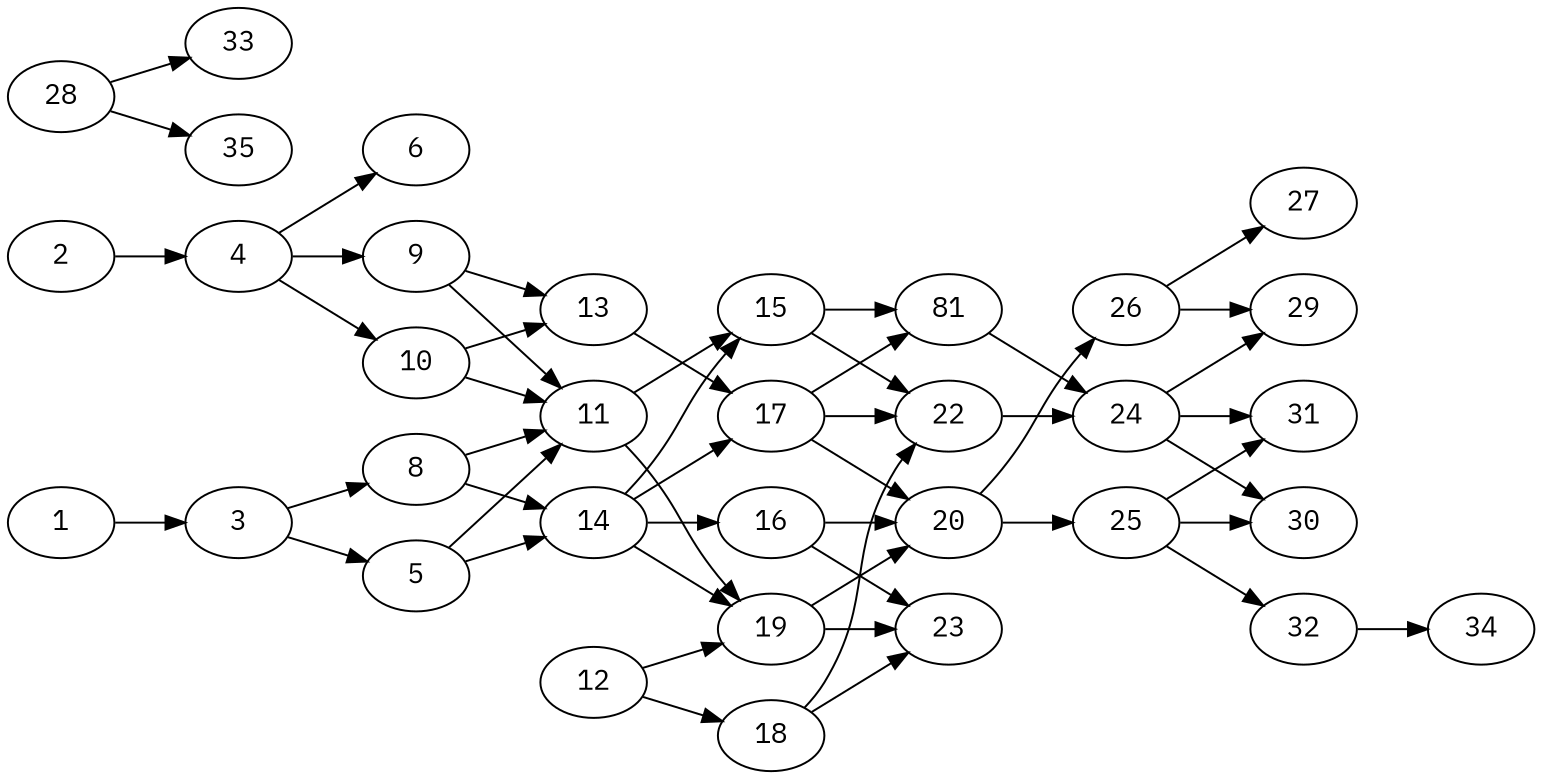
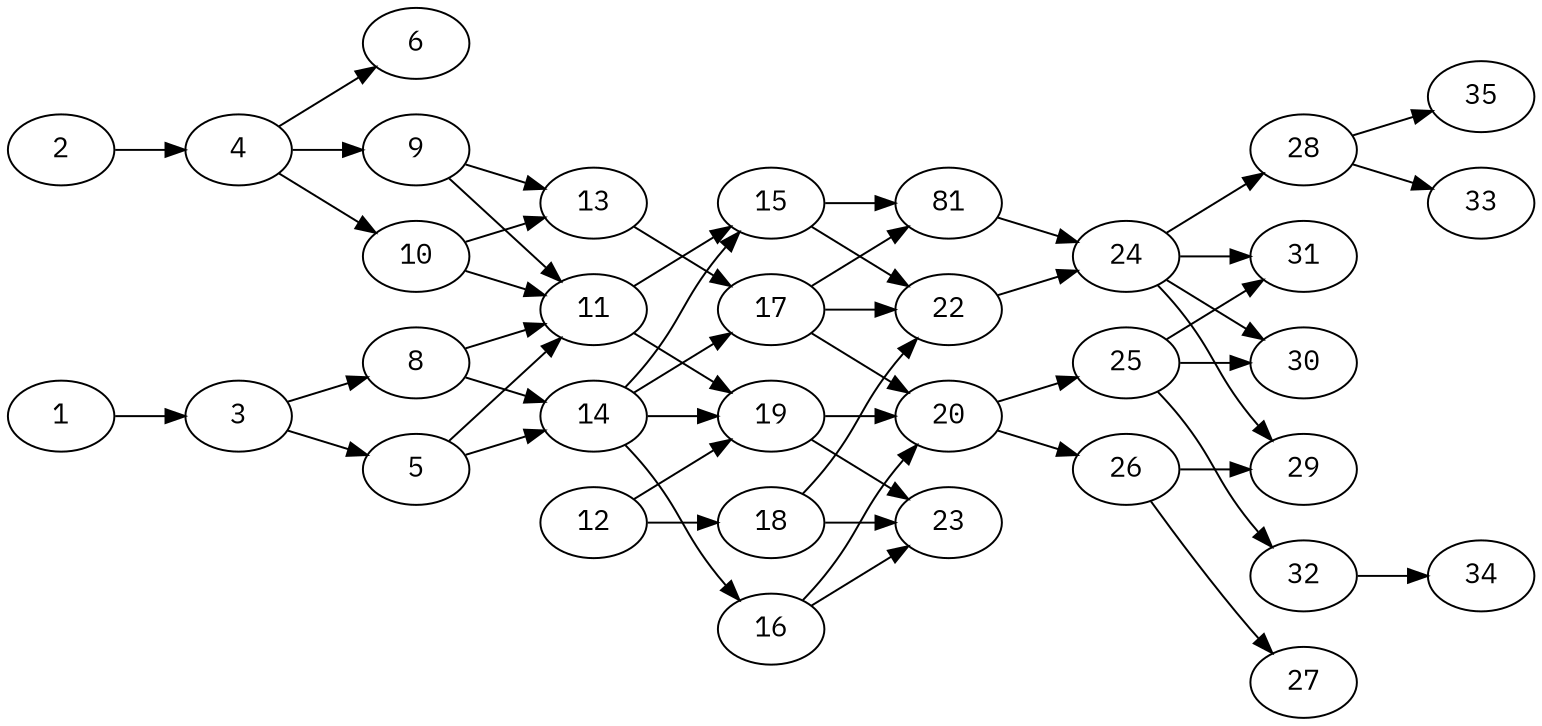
edge "24" -> "28": added
